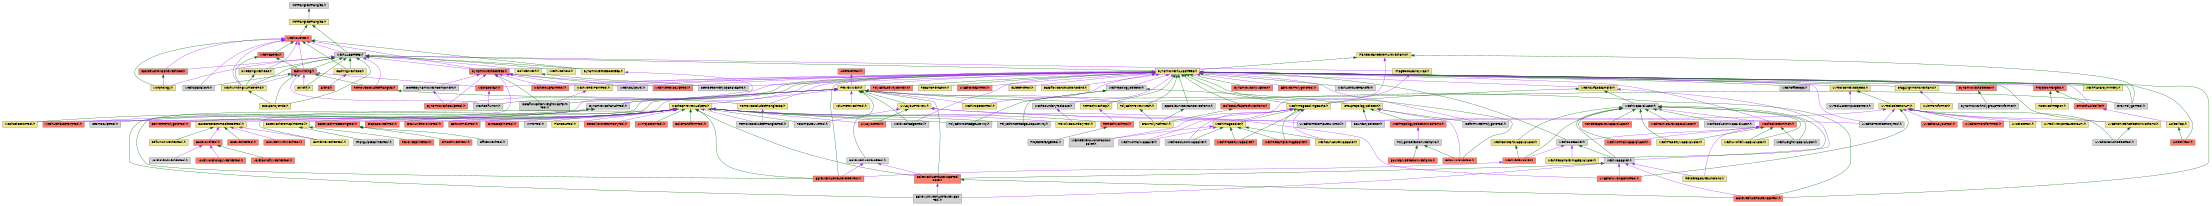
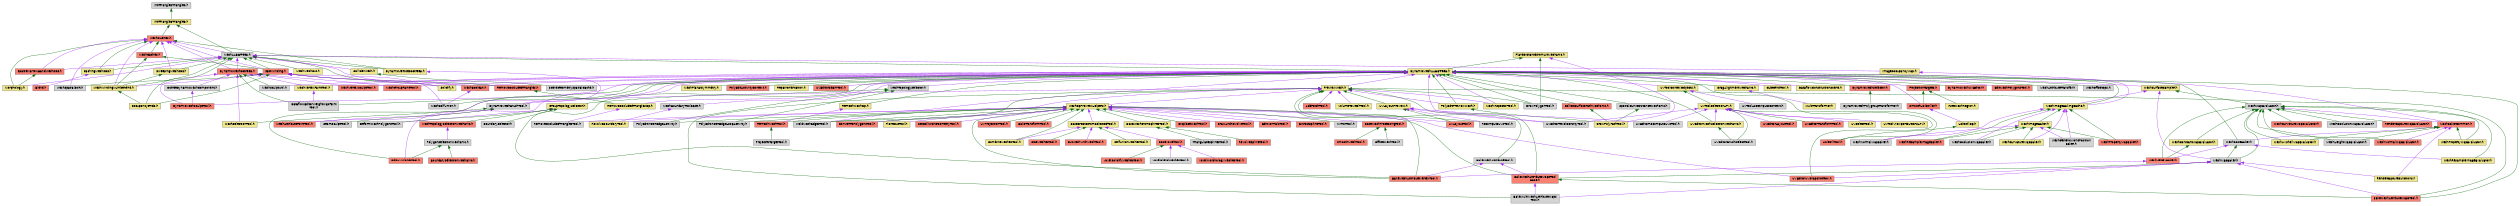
edge "PreviewMesh.h" -> "AddPatchTool.h": reversed
edge "MeshImageBakingCache.h" -> "MeshSurfaceSampler.h": color darkgreen -> purple
